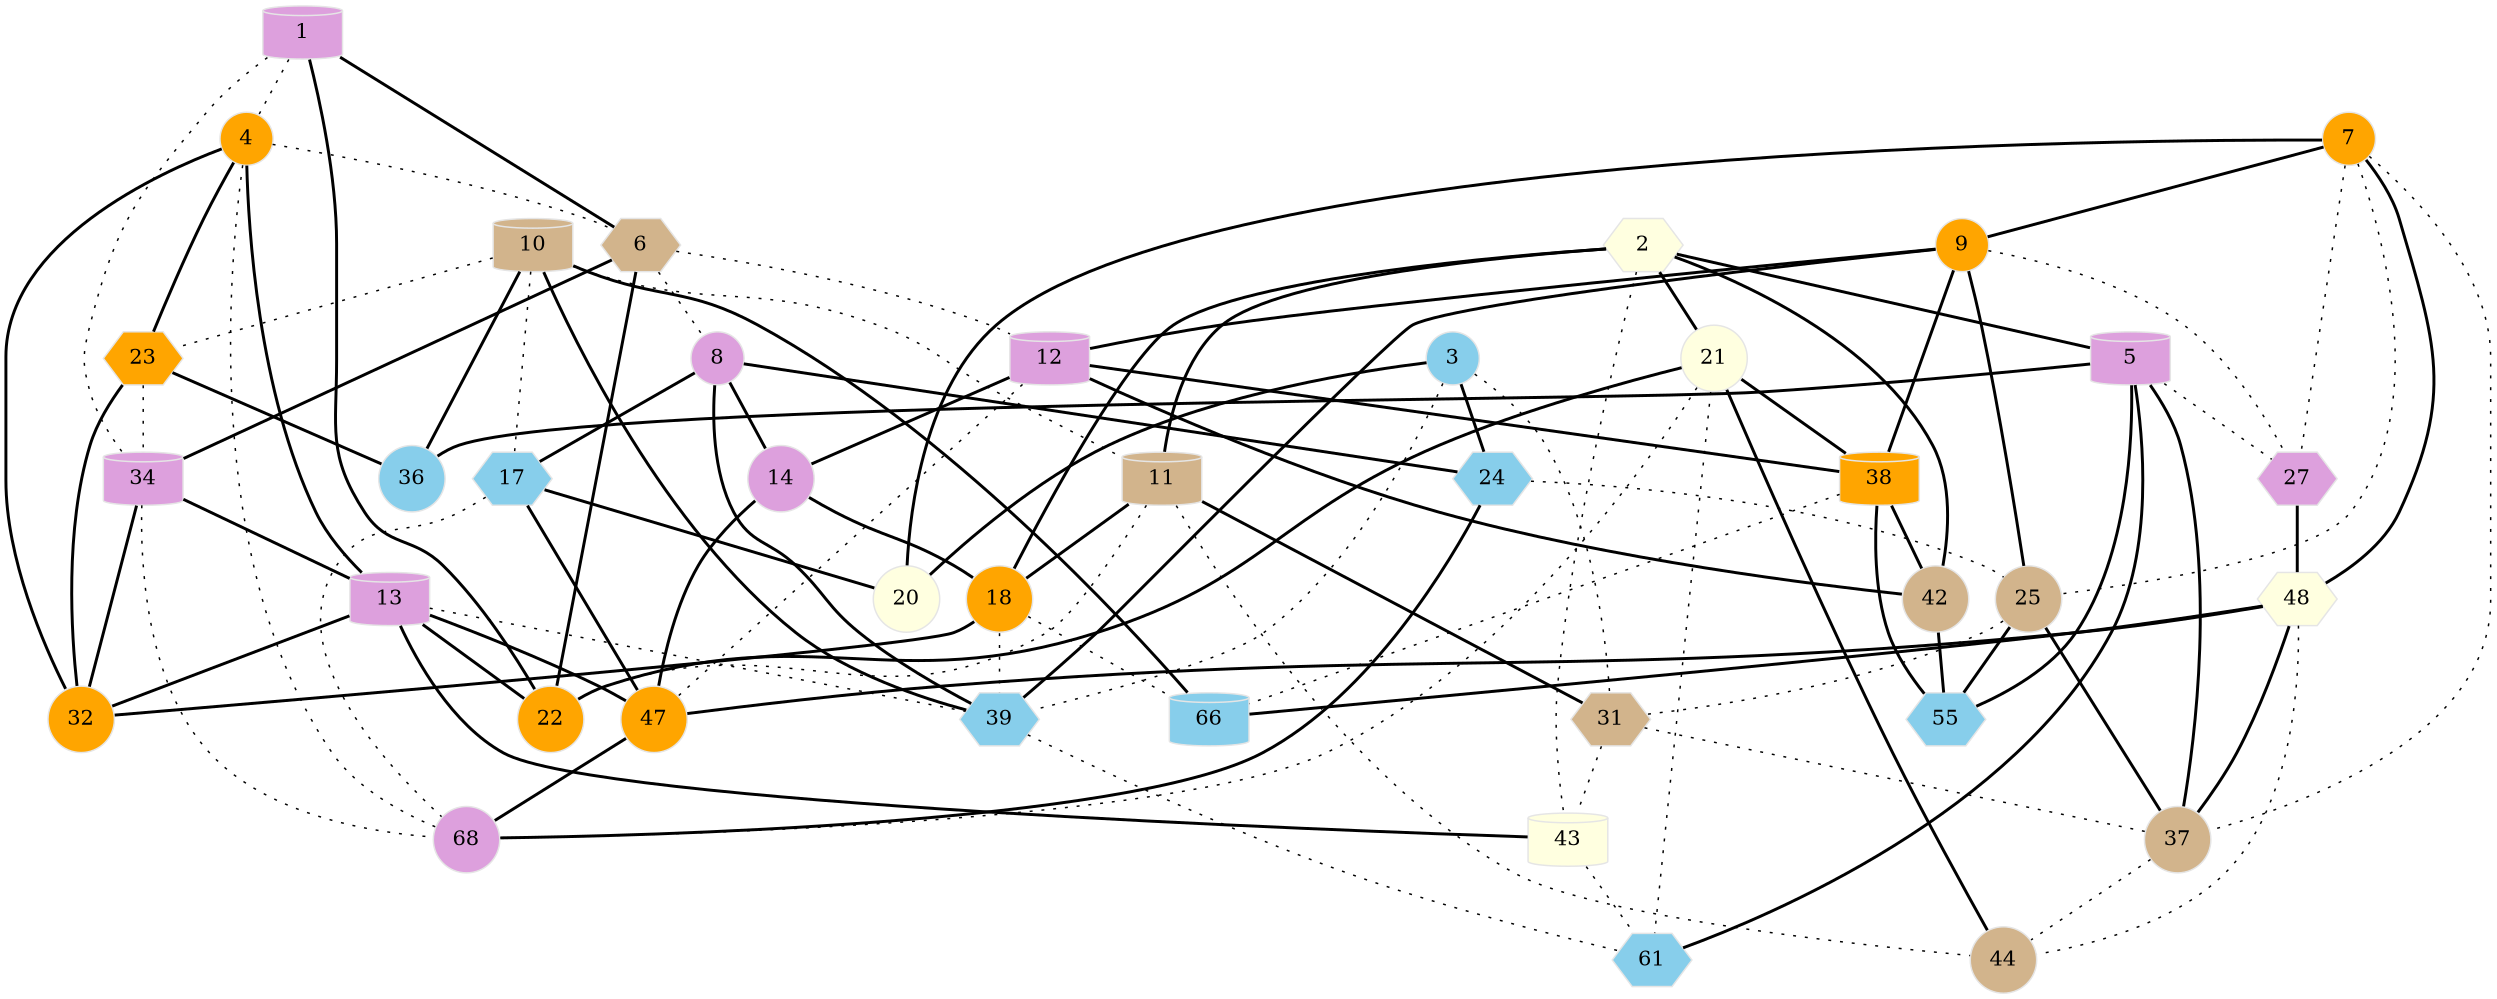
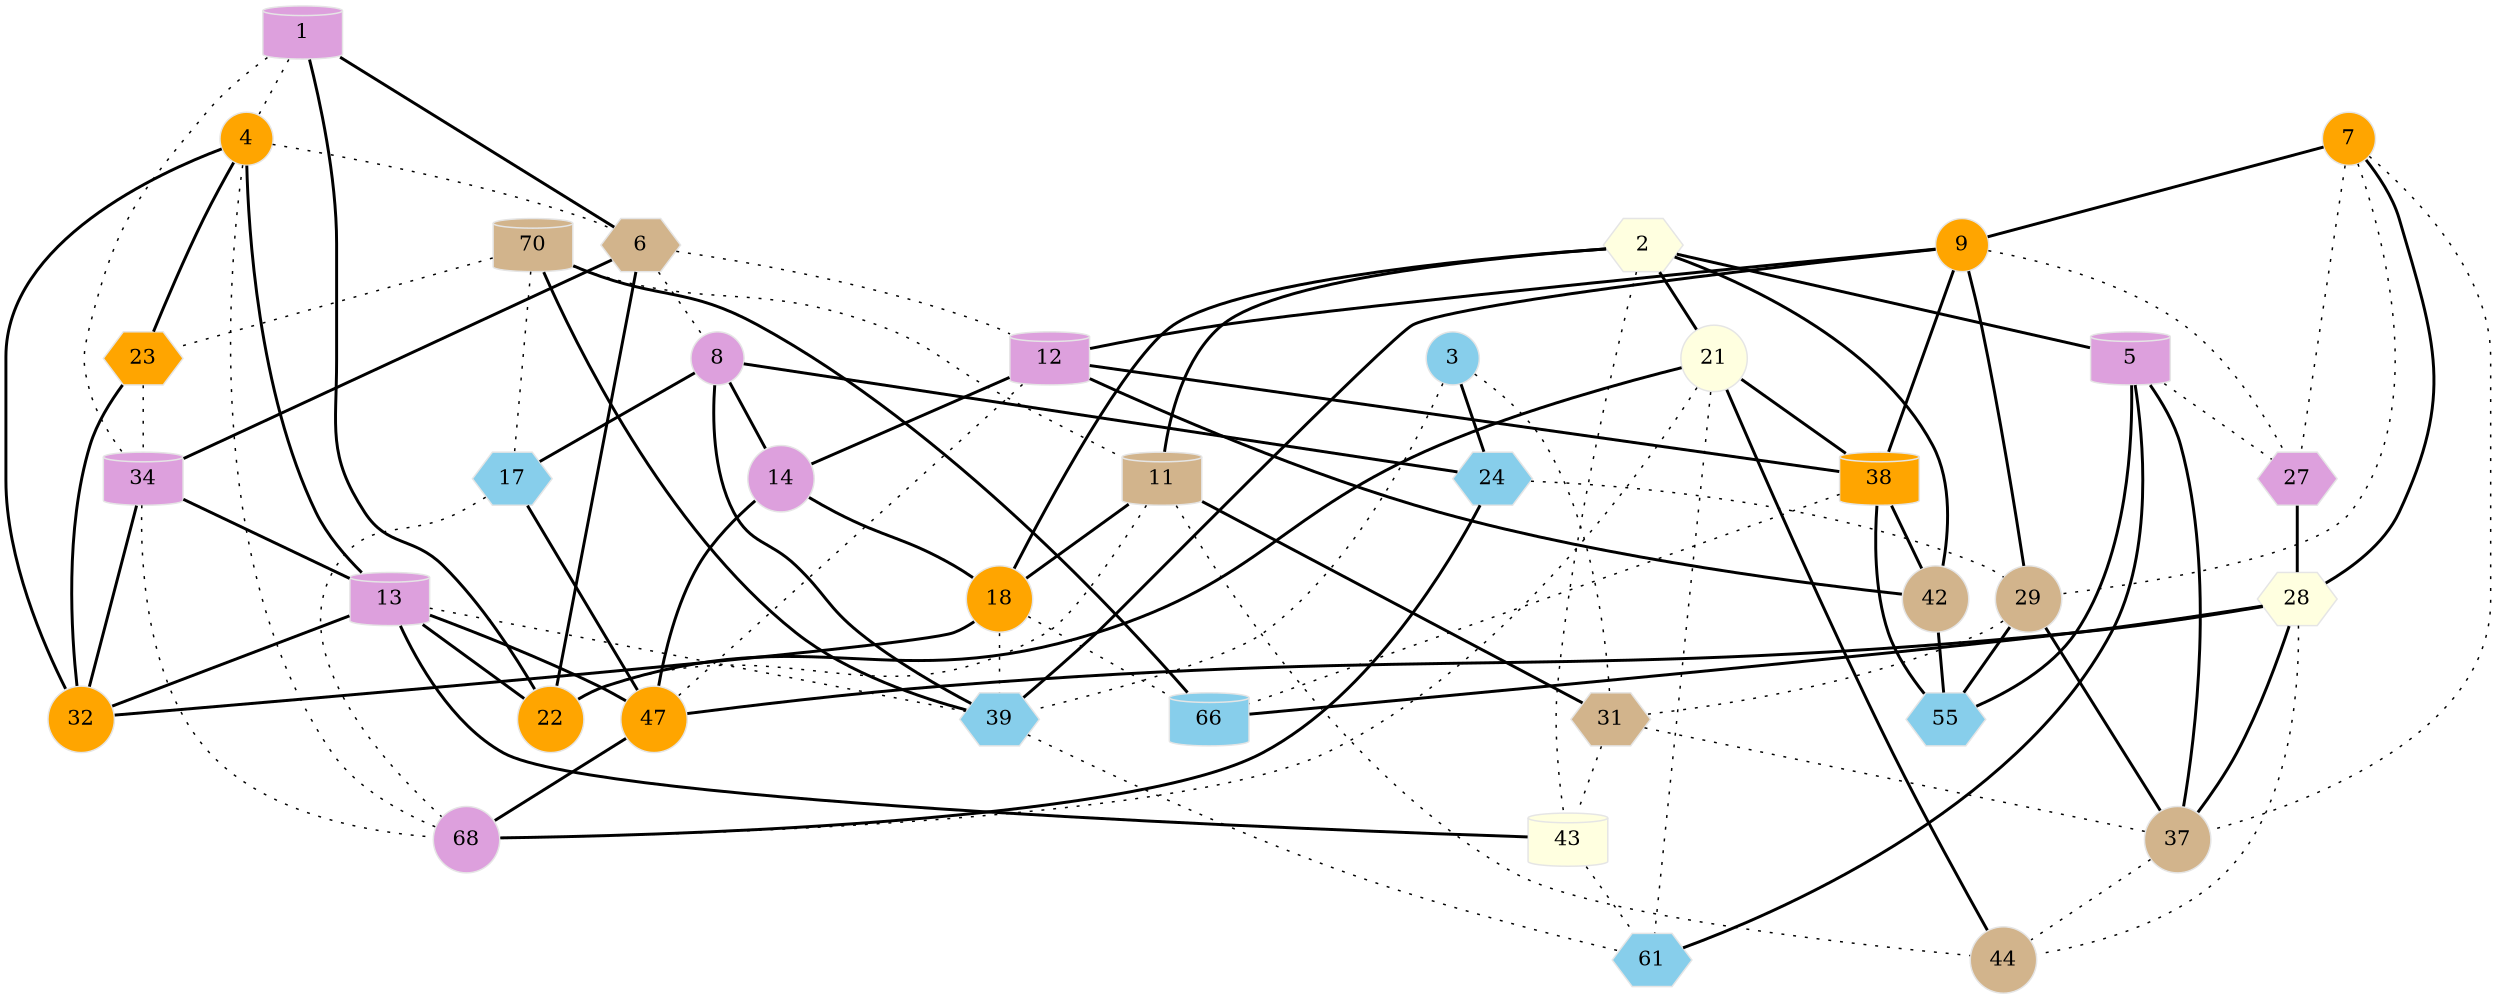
node "10": label "10" -> "70"
node "36": removed
node "20": removed
node "25": label "25" -> "29"
node "48": label "48" -> "28"
